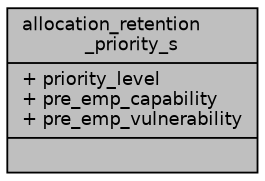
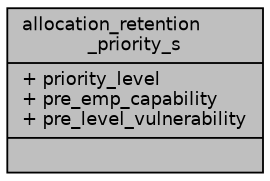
node "allocation_retention": text "+ pre_emp_vulnerability" -> "+ pre_level_vulnerability"
